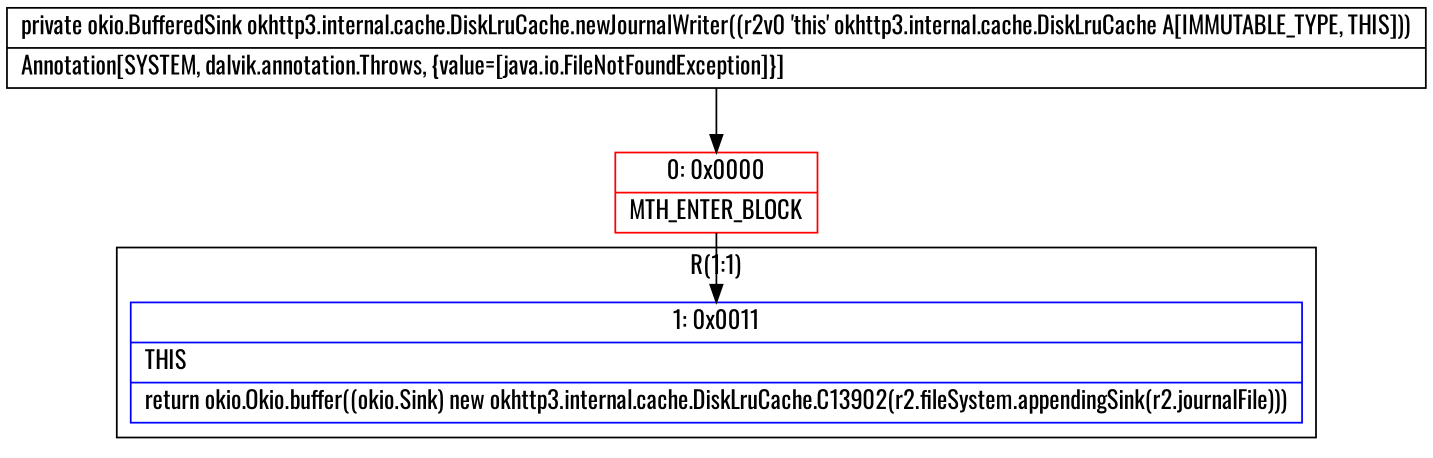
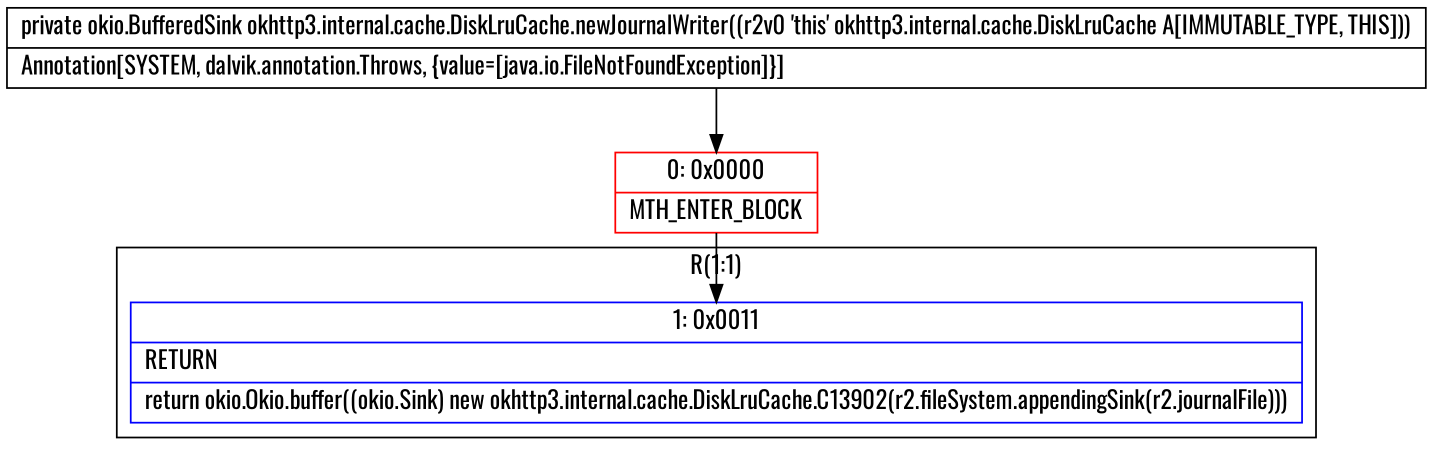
node "1: 0x0011": text "THIS" -> "RETURN"
